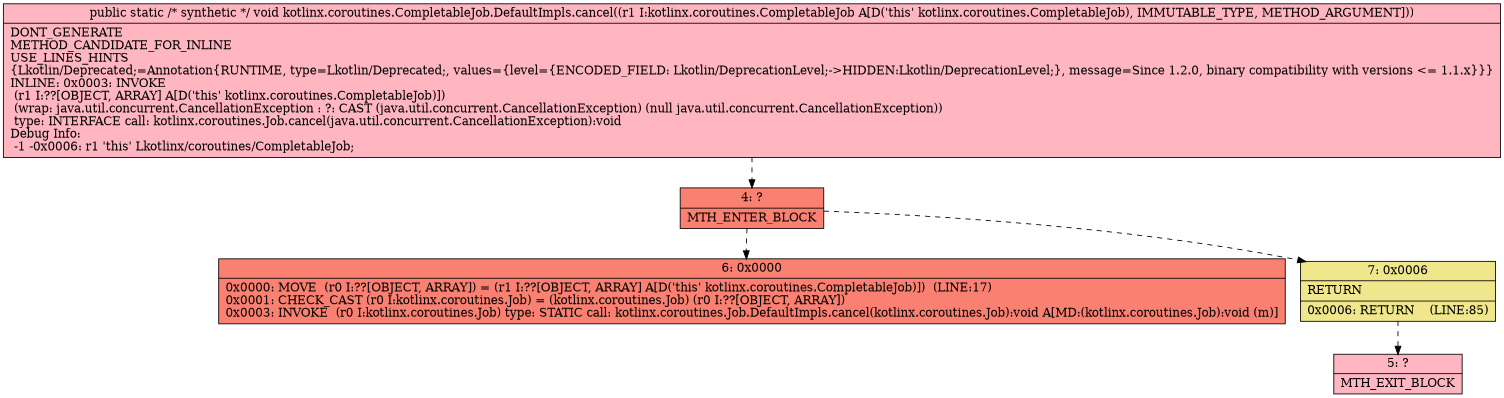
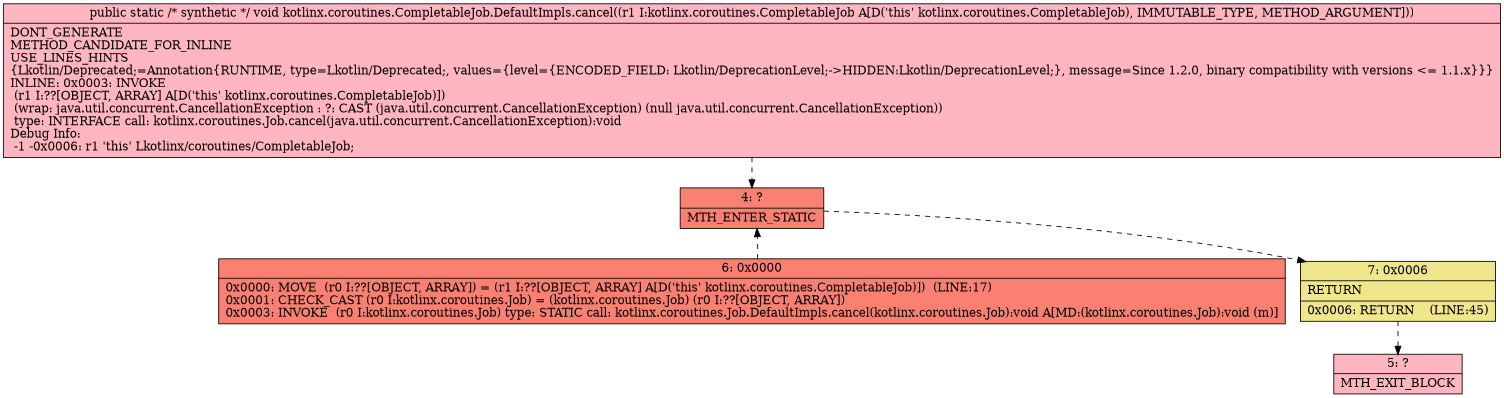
node "4: ?": text "MTH_ENTER_BLOCK" -> "MTH_ENTER_STATIC"
edge "4: ?" -> "6: 0x0000": reversed
node "7: 0x0006": text "0x0006: RETURN    (LINE:85)" -> "0x0006: RETURN    (LINE:45)"
